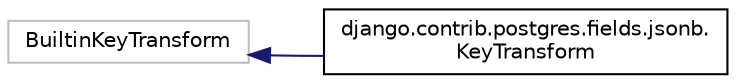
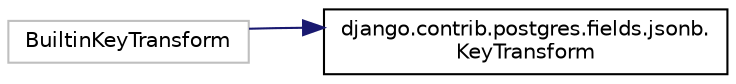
edge "django.contrib.postgres.fields.jsonb. KeyTransform" -> "BuiltinKeyTransform": reversed
